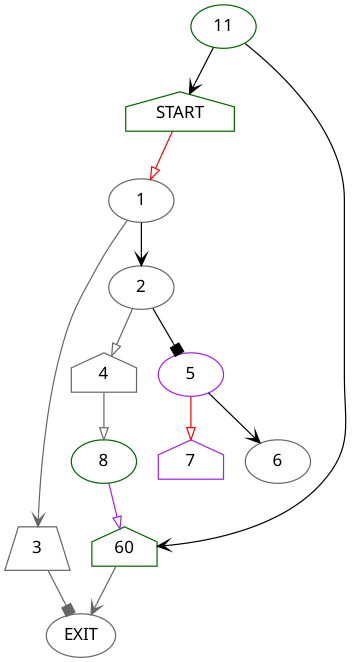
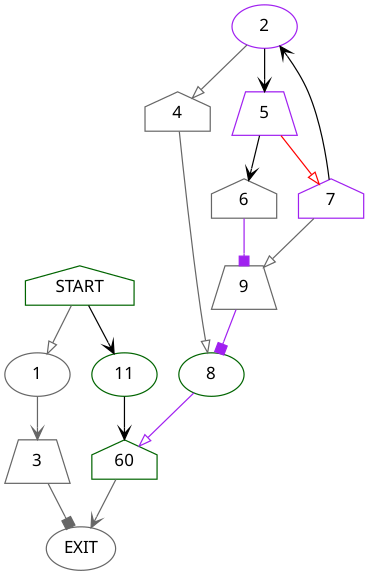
edge "11" -> "START": reversed
edge "START" -> "1": color red -> gray40
edge "1" -> "2": now "7" -> "2"
node "2": color gray40 -> purple
node "9": added
edge "2" -> "5": arrowhead box -> vee
node "5": shape ellipse -> trapezium
node "6": shape ellipse -> house
